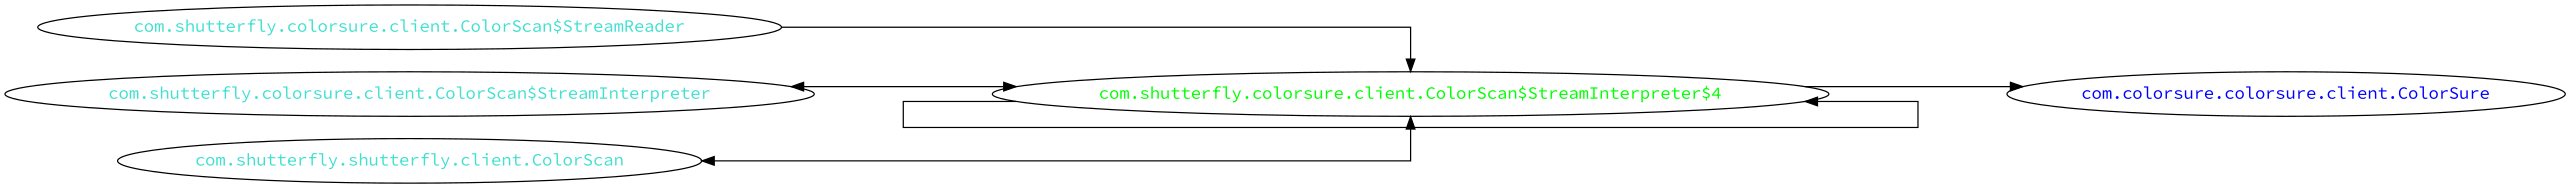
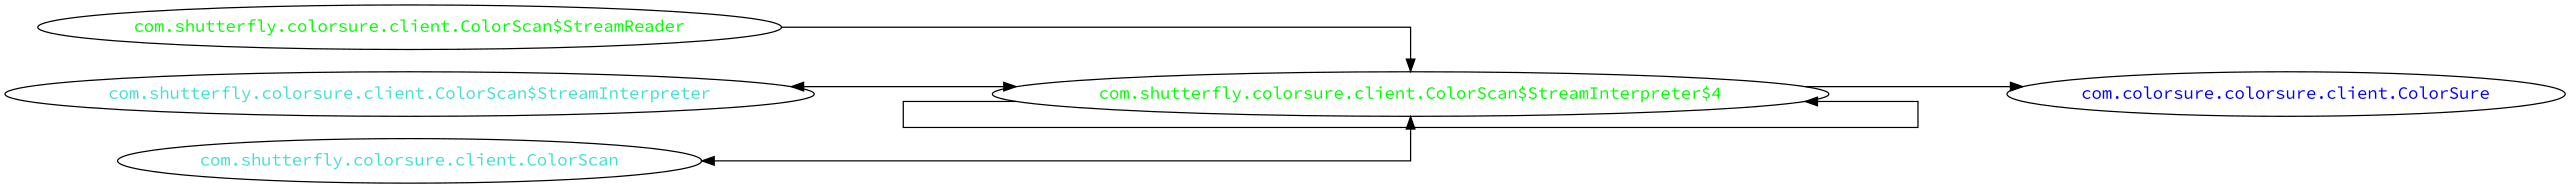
node "com.shutterfly.colorsure.client.ColorScan$StreamReader": fontcolor turquoise -> green
node "com.shutterfly.shutterfly.client.ColorScan": label "com.shutterfly.shutterfly.client.ColorScan" -> "com.shutterfly.colorsure.client.ColorScan"
